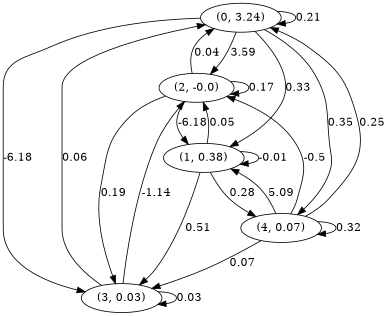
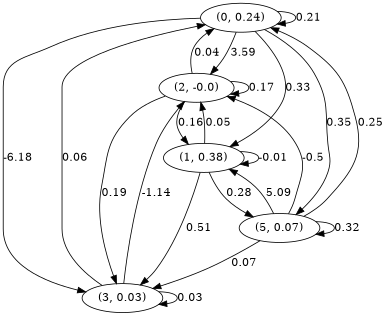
node "(0, 3.24)": label "(0, 3.24)" -> "(0, 0.24)"
edge "(2, -0.0)" -> "(1, 0.38)": label "-6.18" -> "0.16"
node "(4, 0.07)": label "(4, 0.07)" -> "(5, 0.07)"
